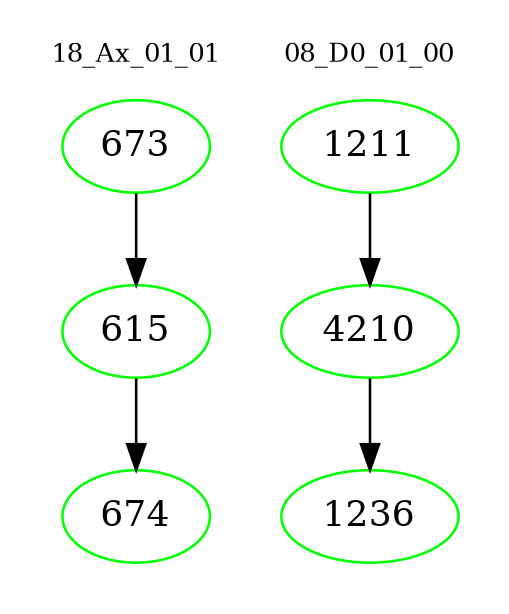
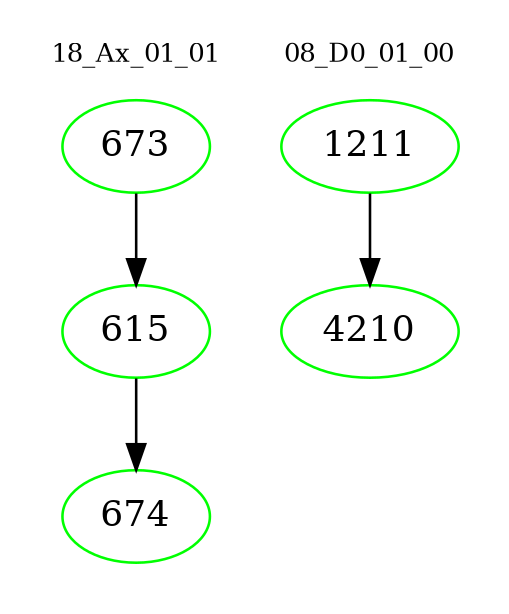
node "1236": removed
